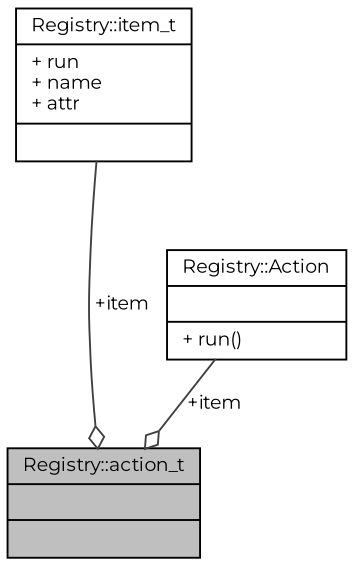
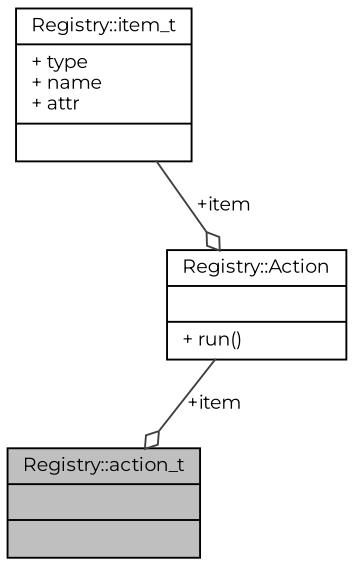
node "Registry::item_t": text "+ run" -> "+ type"
edge "Registry::item_t" -> "Registry::action_t": now "Registry::item_t" -> "Registry::Action"
